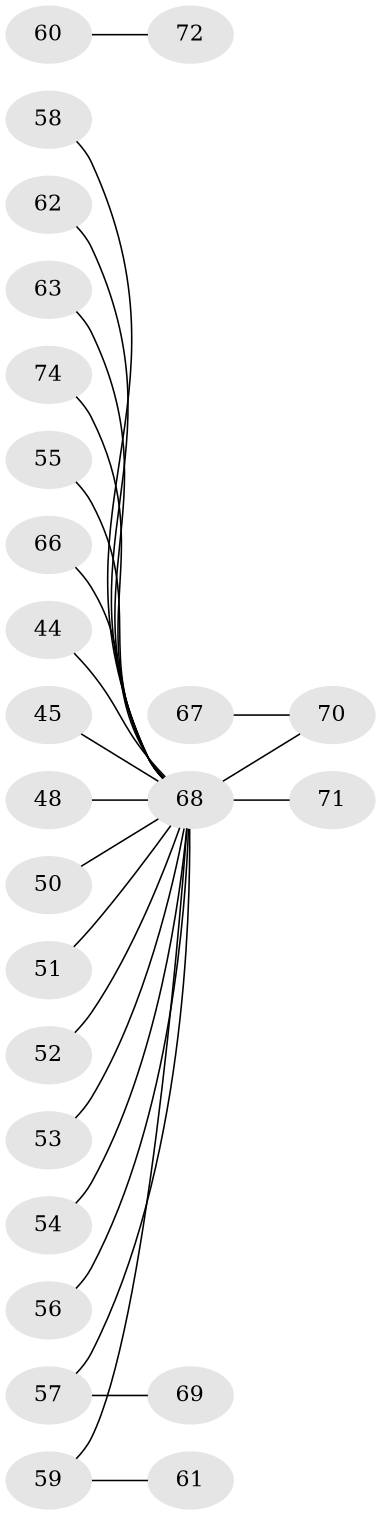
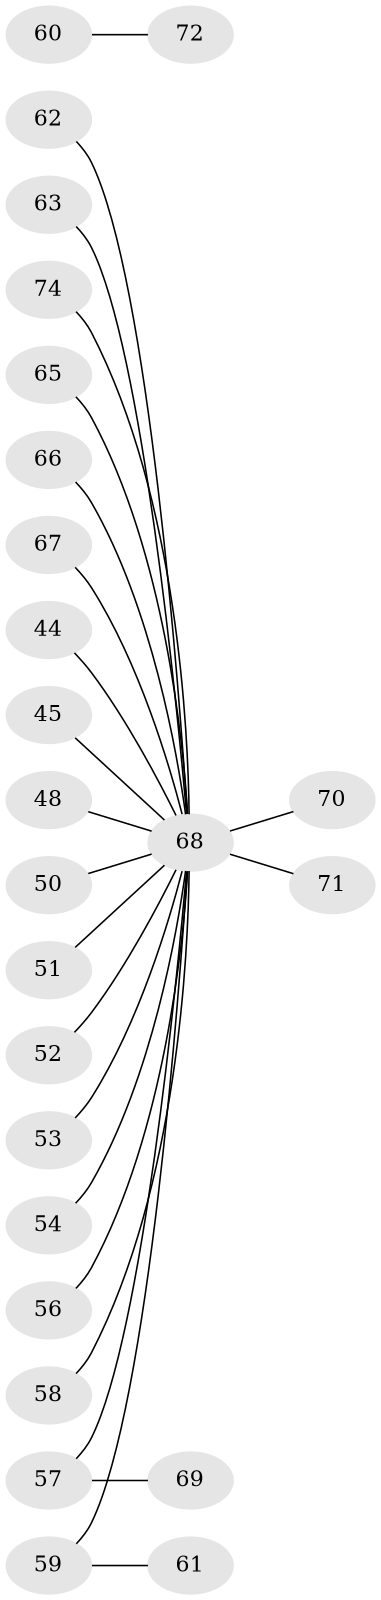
node "55": label "55" -> "65"
edge "67" -- "70": now "67" -- "68"
